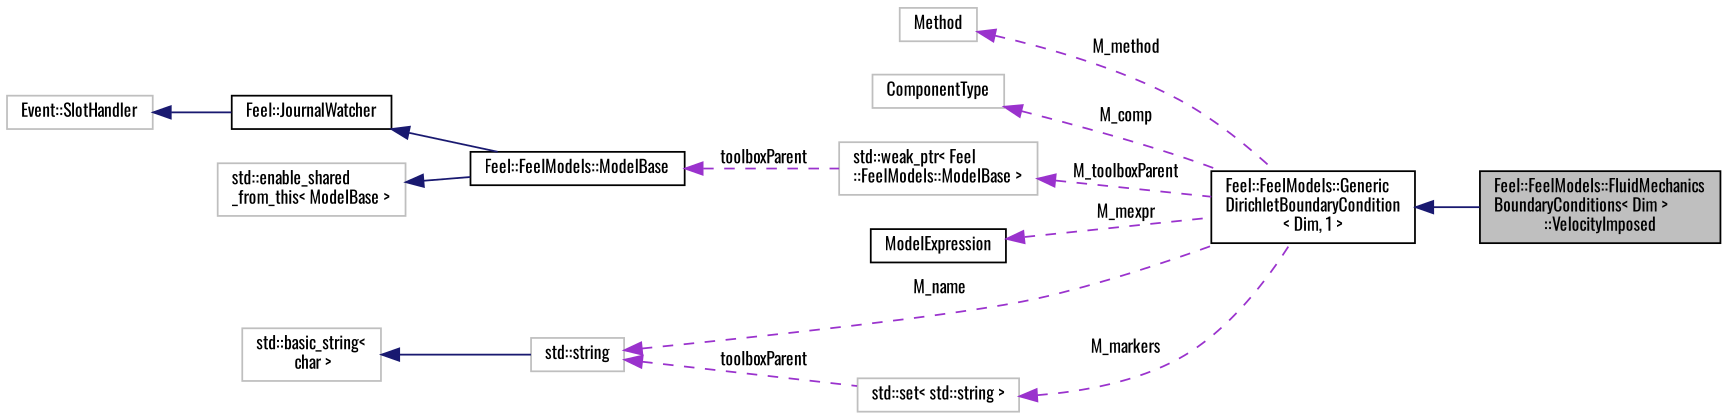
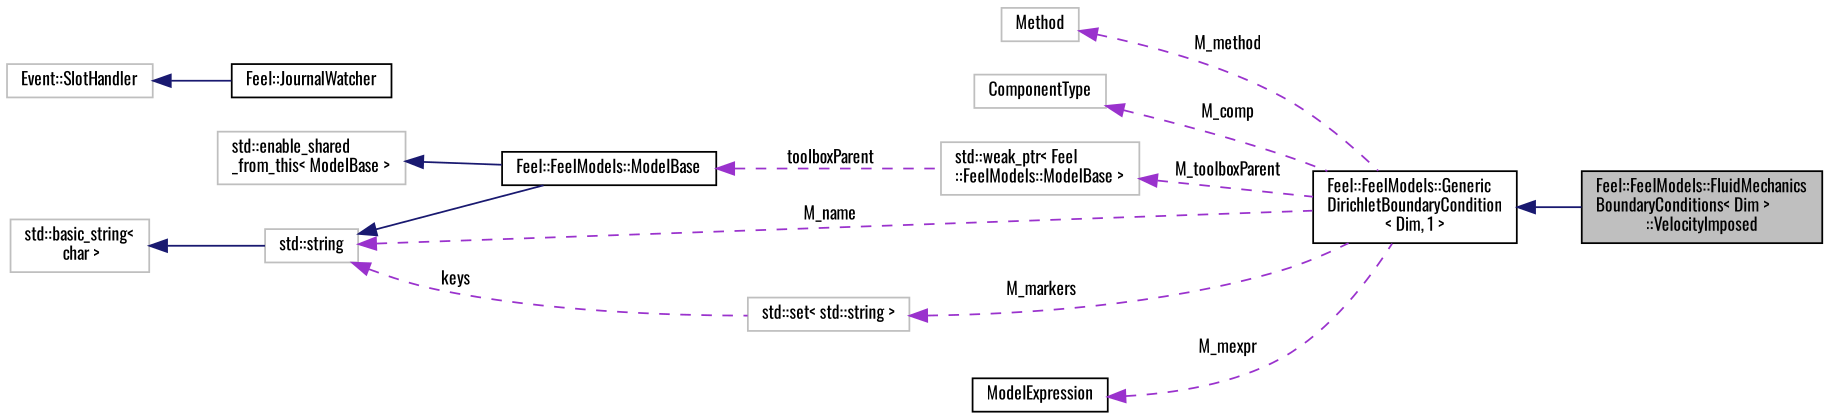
edge "Feel::FeelModels::ModelBase" -> "Feel::JournalWatcher": now "Feel::FeelModels::ModelBase" -> "std::string"
edge "std::set< std::string >" -> "std::string": label " toolboxParent" -> " keys"
